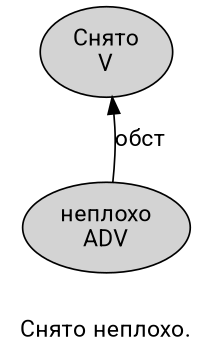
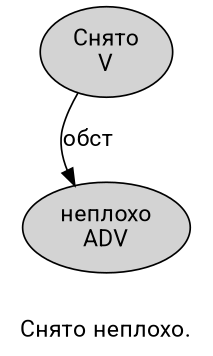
edge "неплохо ADV" -> "Снято V": reversed
